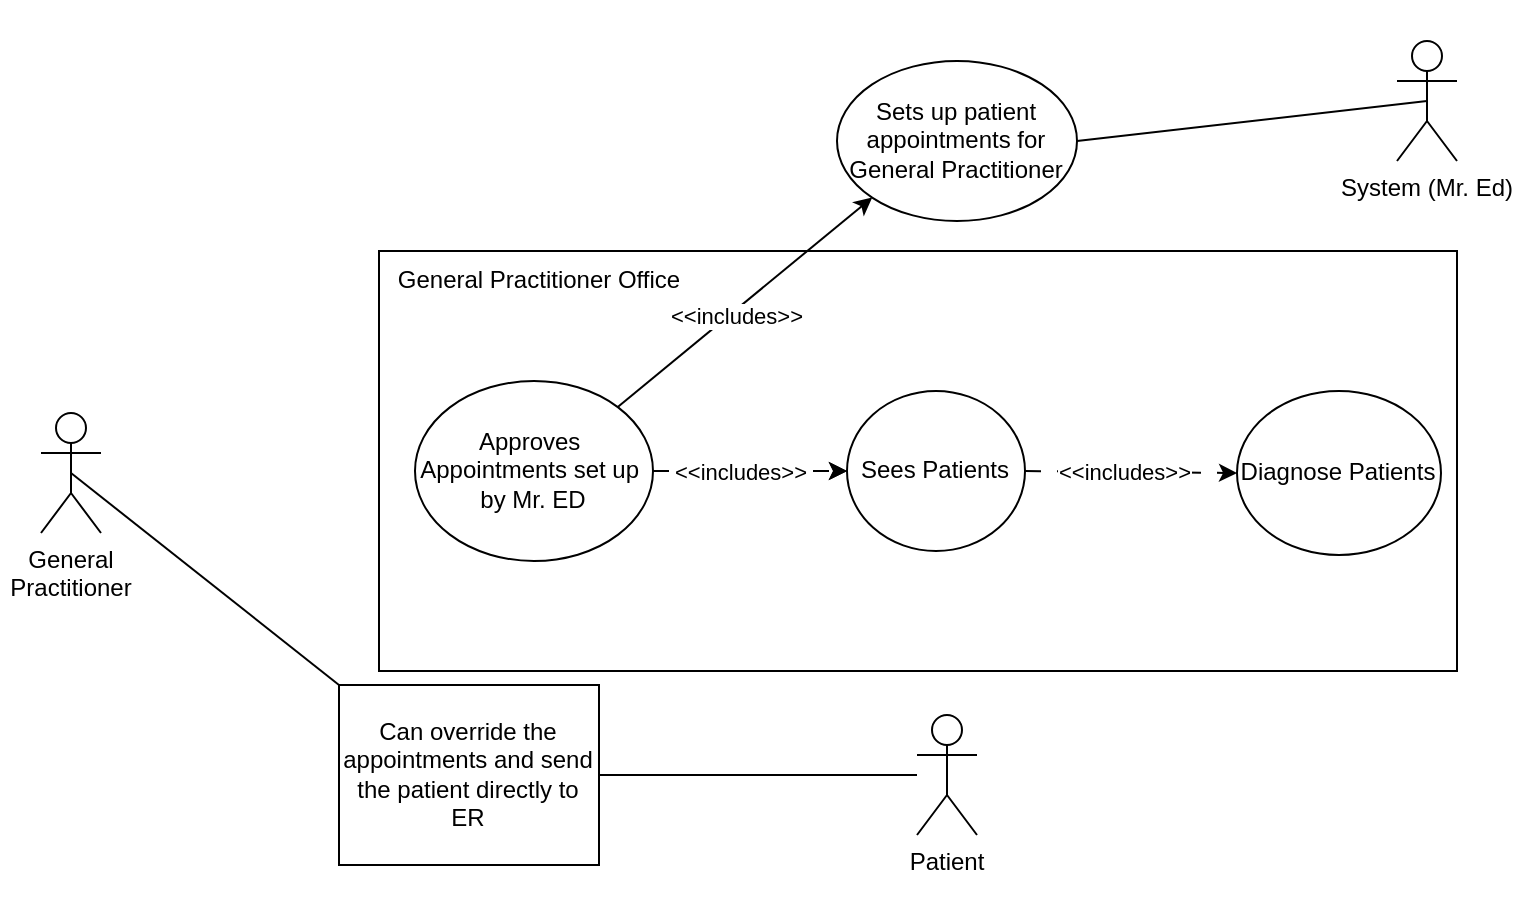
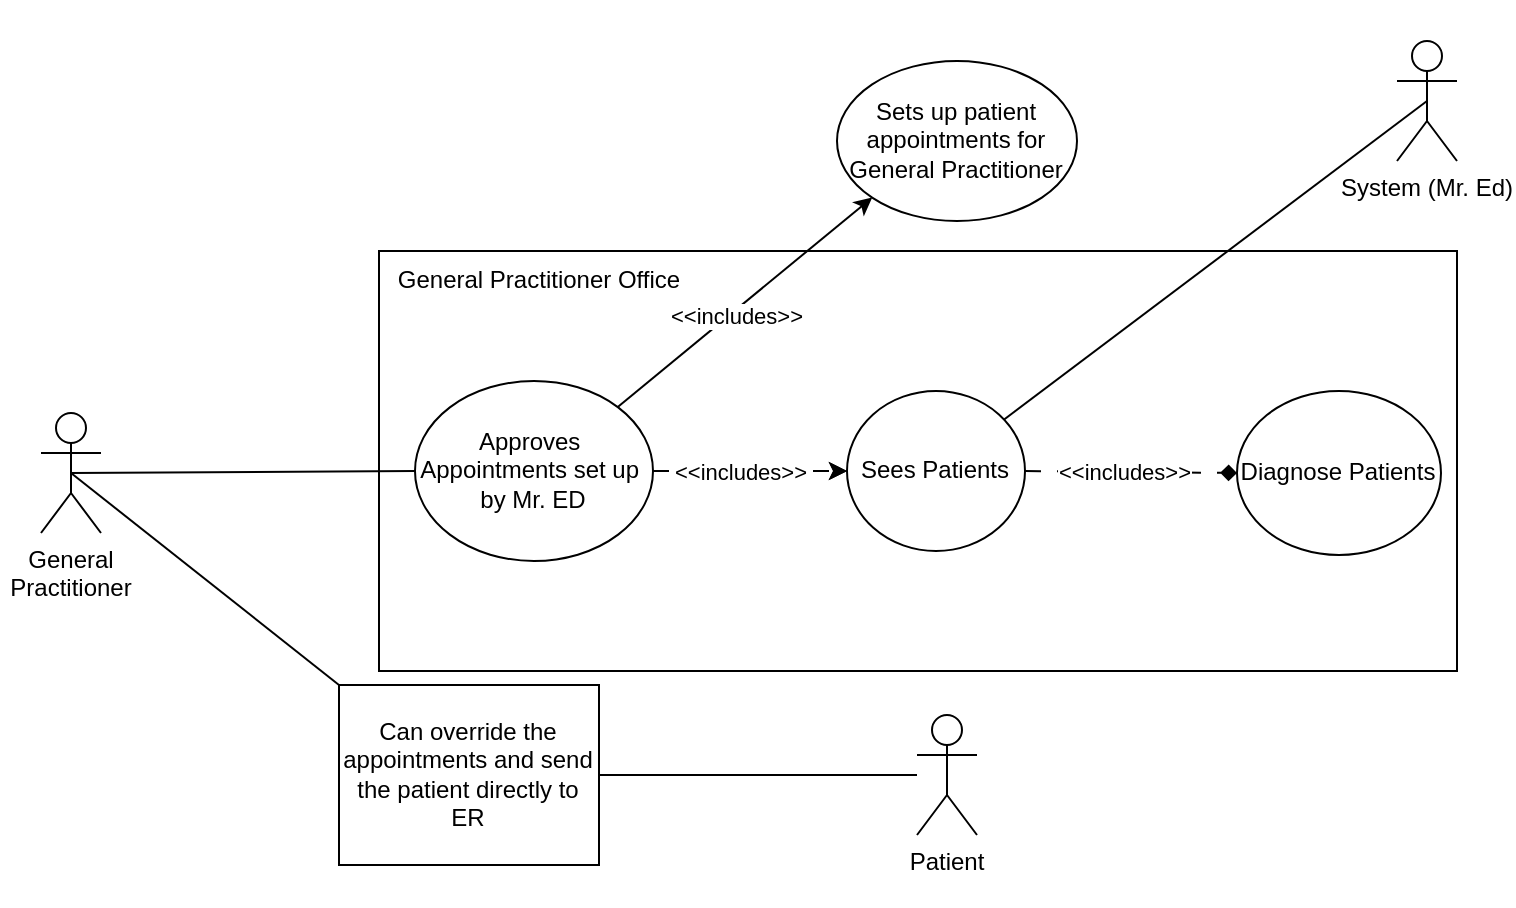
edge "System (Mr. Ed)" -- "Sets up patient appointments for General Practitioner": now "System (Mr. Ed)" -- "Sees Patients"
edge "Approves Appointments set up by Mr. ED" -- "General Practitioner": added
edge "Sees Patients" -> "Diagnose Patients": arrowhead classic -> diamond
